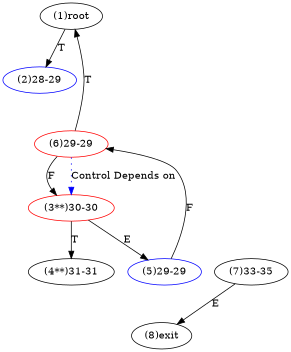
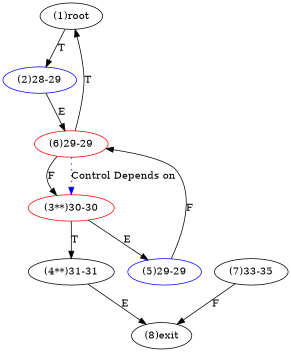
edge "(2)28-29" -> "(6)29-29": added, label "E"
edge "(4**)31-31" -> "(8)exit": added, label "E"
edge "(7)33-35" -> "(8)exit": label "E" -> "F"
